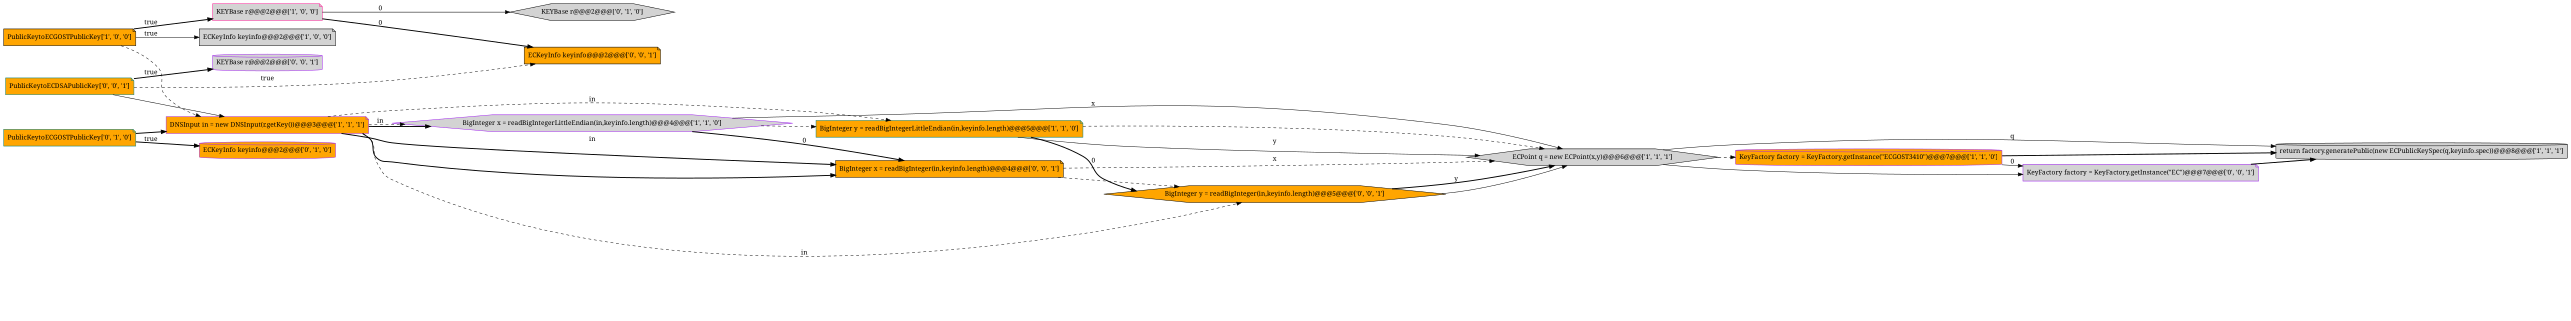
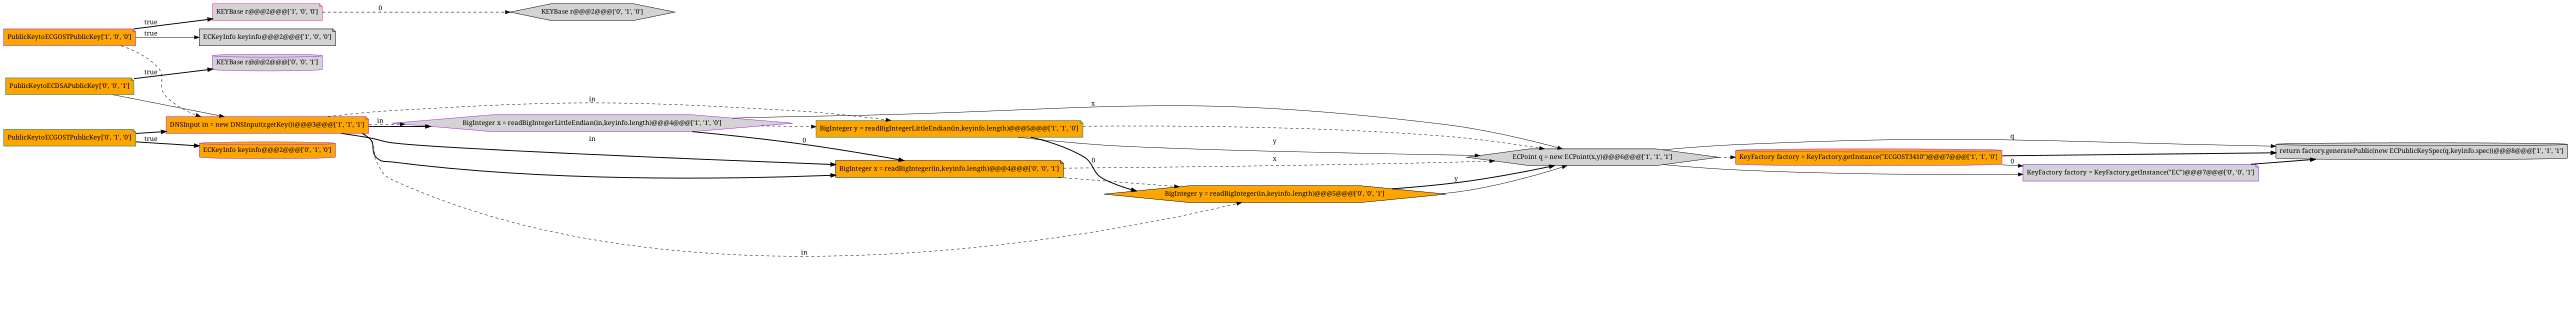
edge "KEYBase r@@@2@@@['1', '0', '0']" -> "KEYBase r@@@2@@@['0', '1', '0']": style solid -> dashed
node "PublicKeytoECGOSTPublicKey['1', '0', '0']": color black -> purple
node "ECKeyInfo keyinfo@@@2@@@['0', '0', '1']": removed
